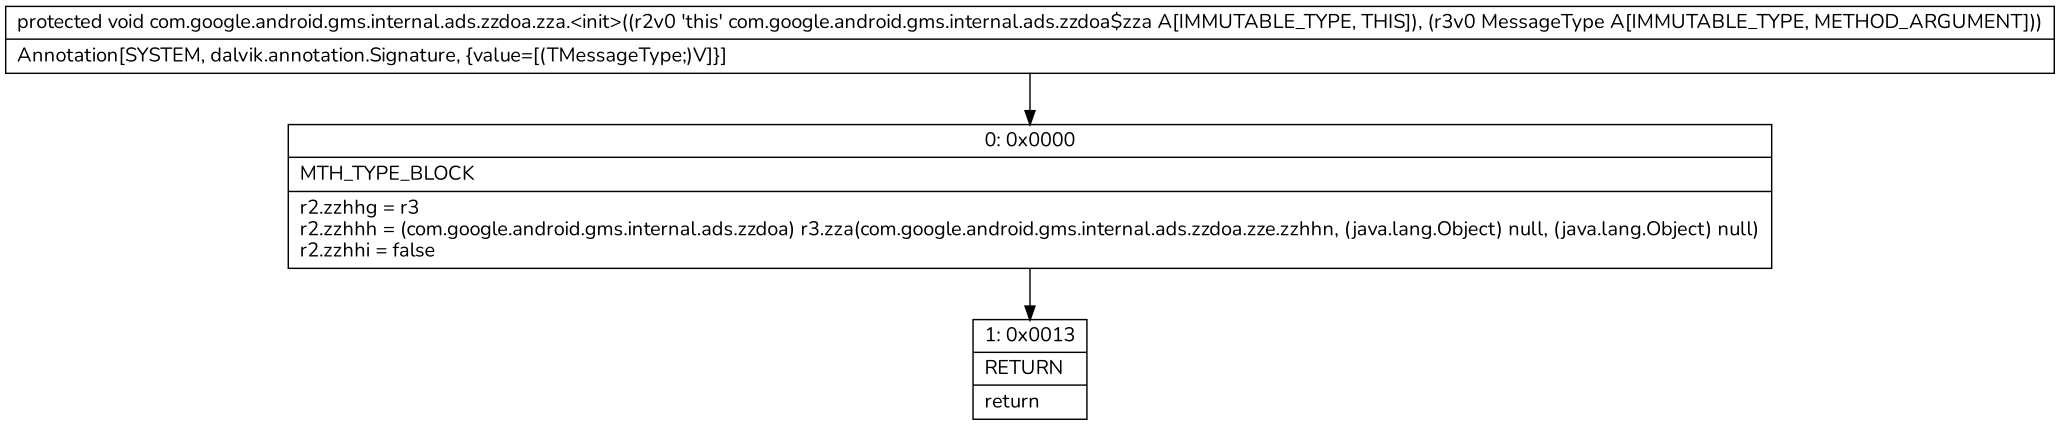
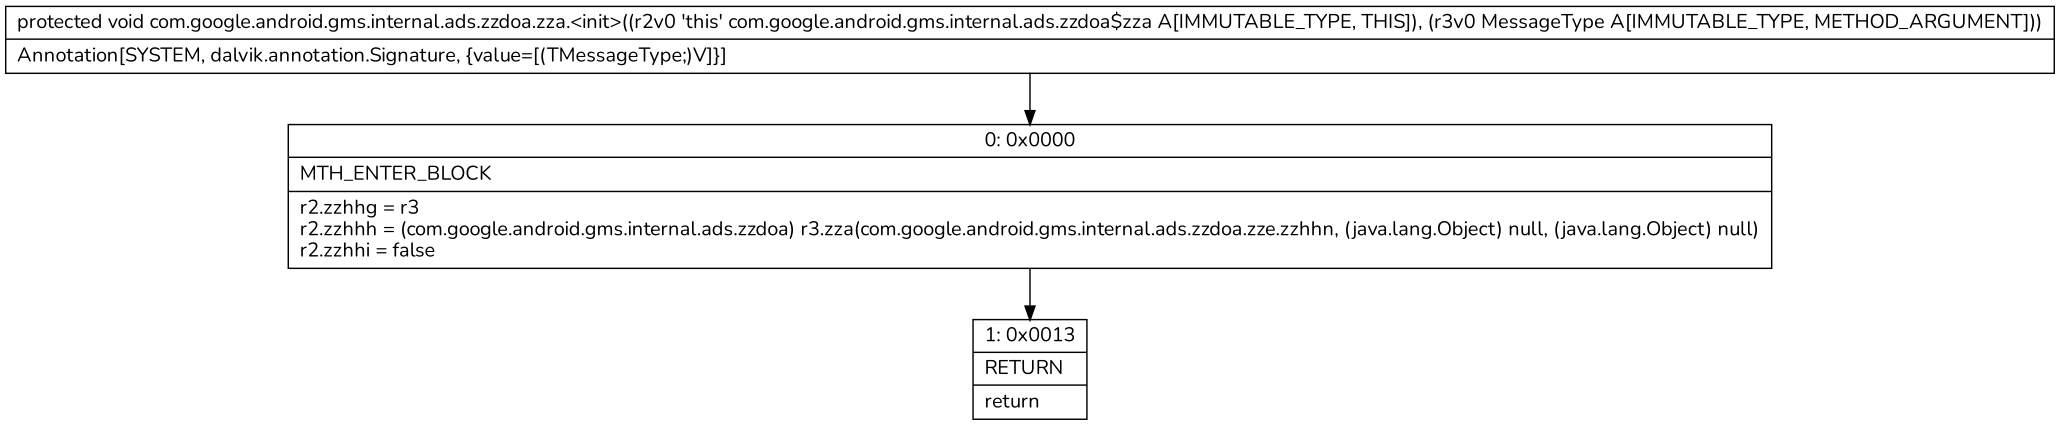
node "0: 0x0000": text "MTH_TYPE_BLOCK" -> "MTH_ENTER_BLOCK"
